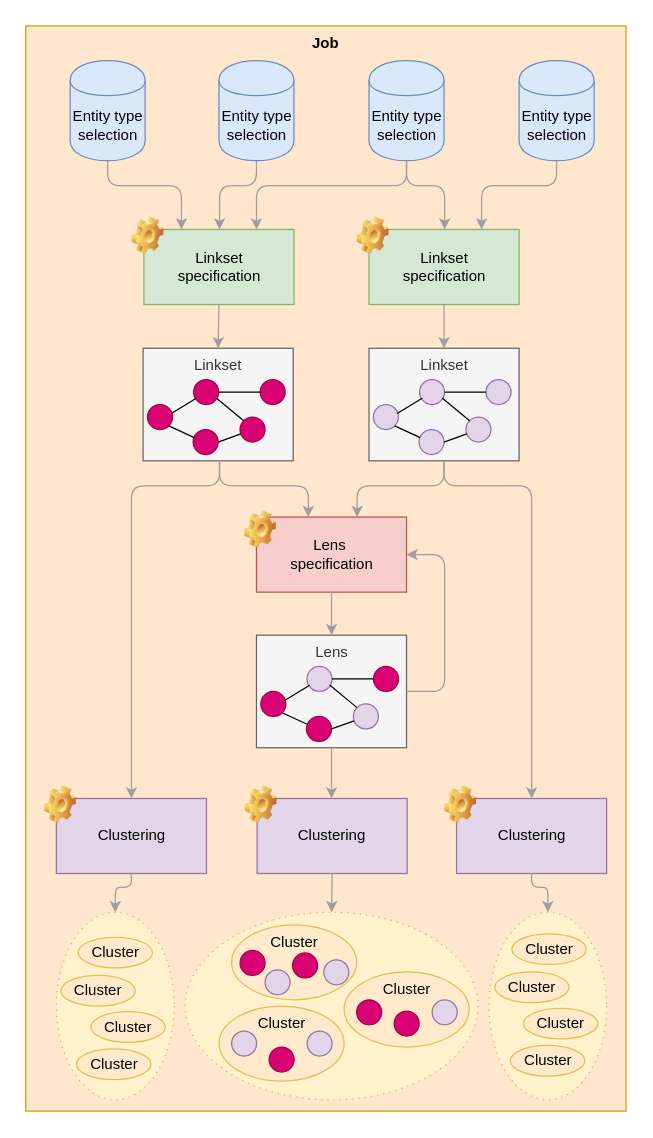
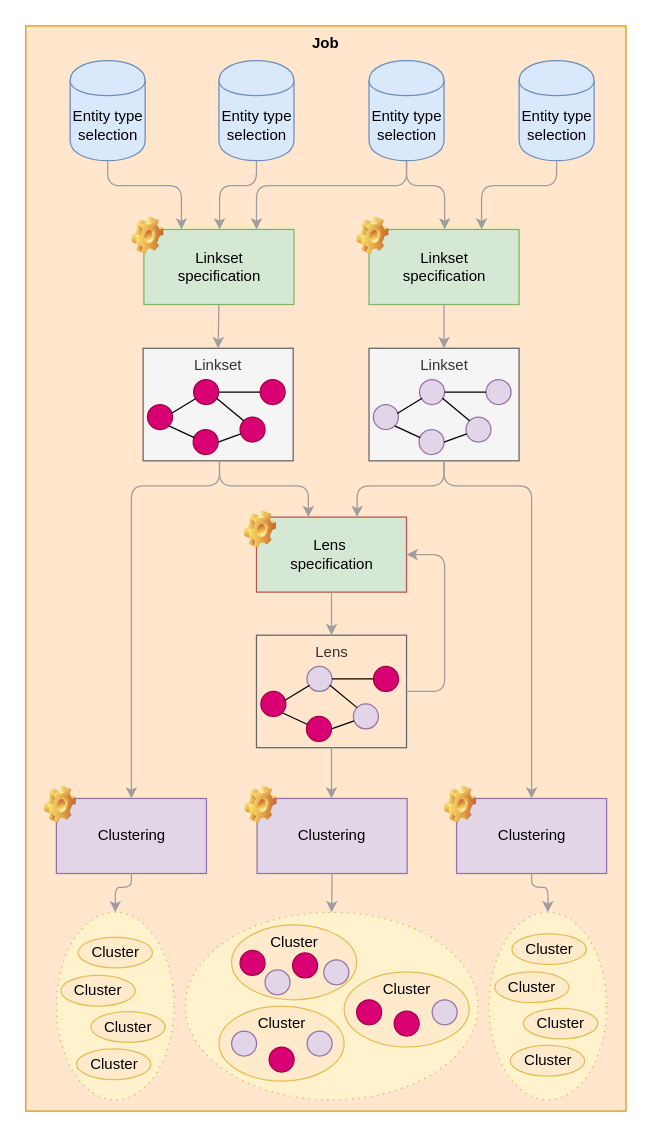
node "Lens specification": fillcolor #f8cecc -> #d5e8d4
node "Lens": fillcolor #f5f5f5 -> #ffe6cc
